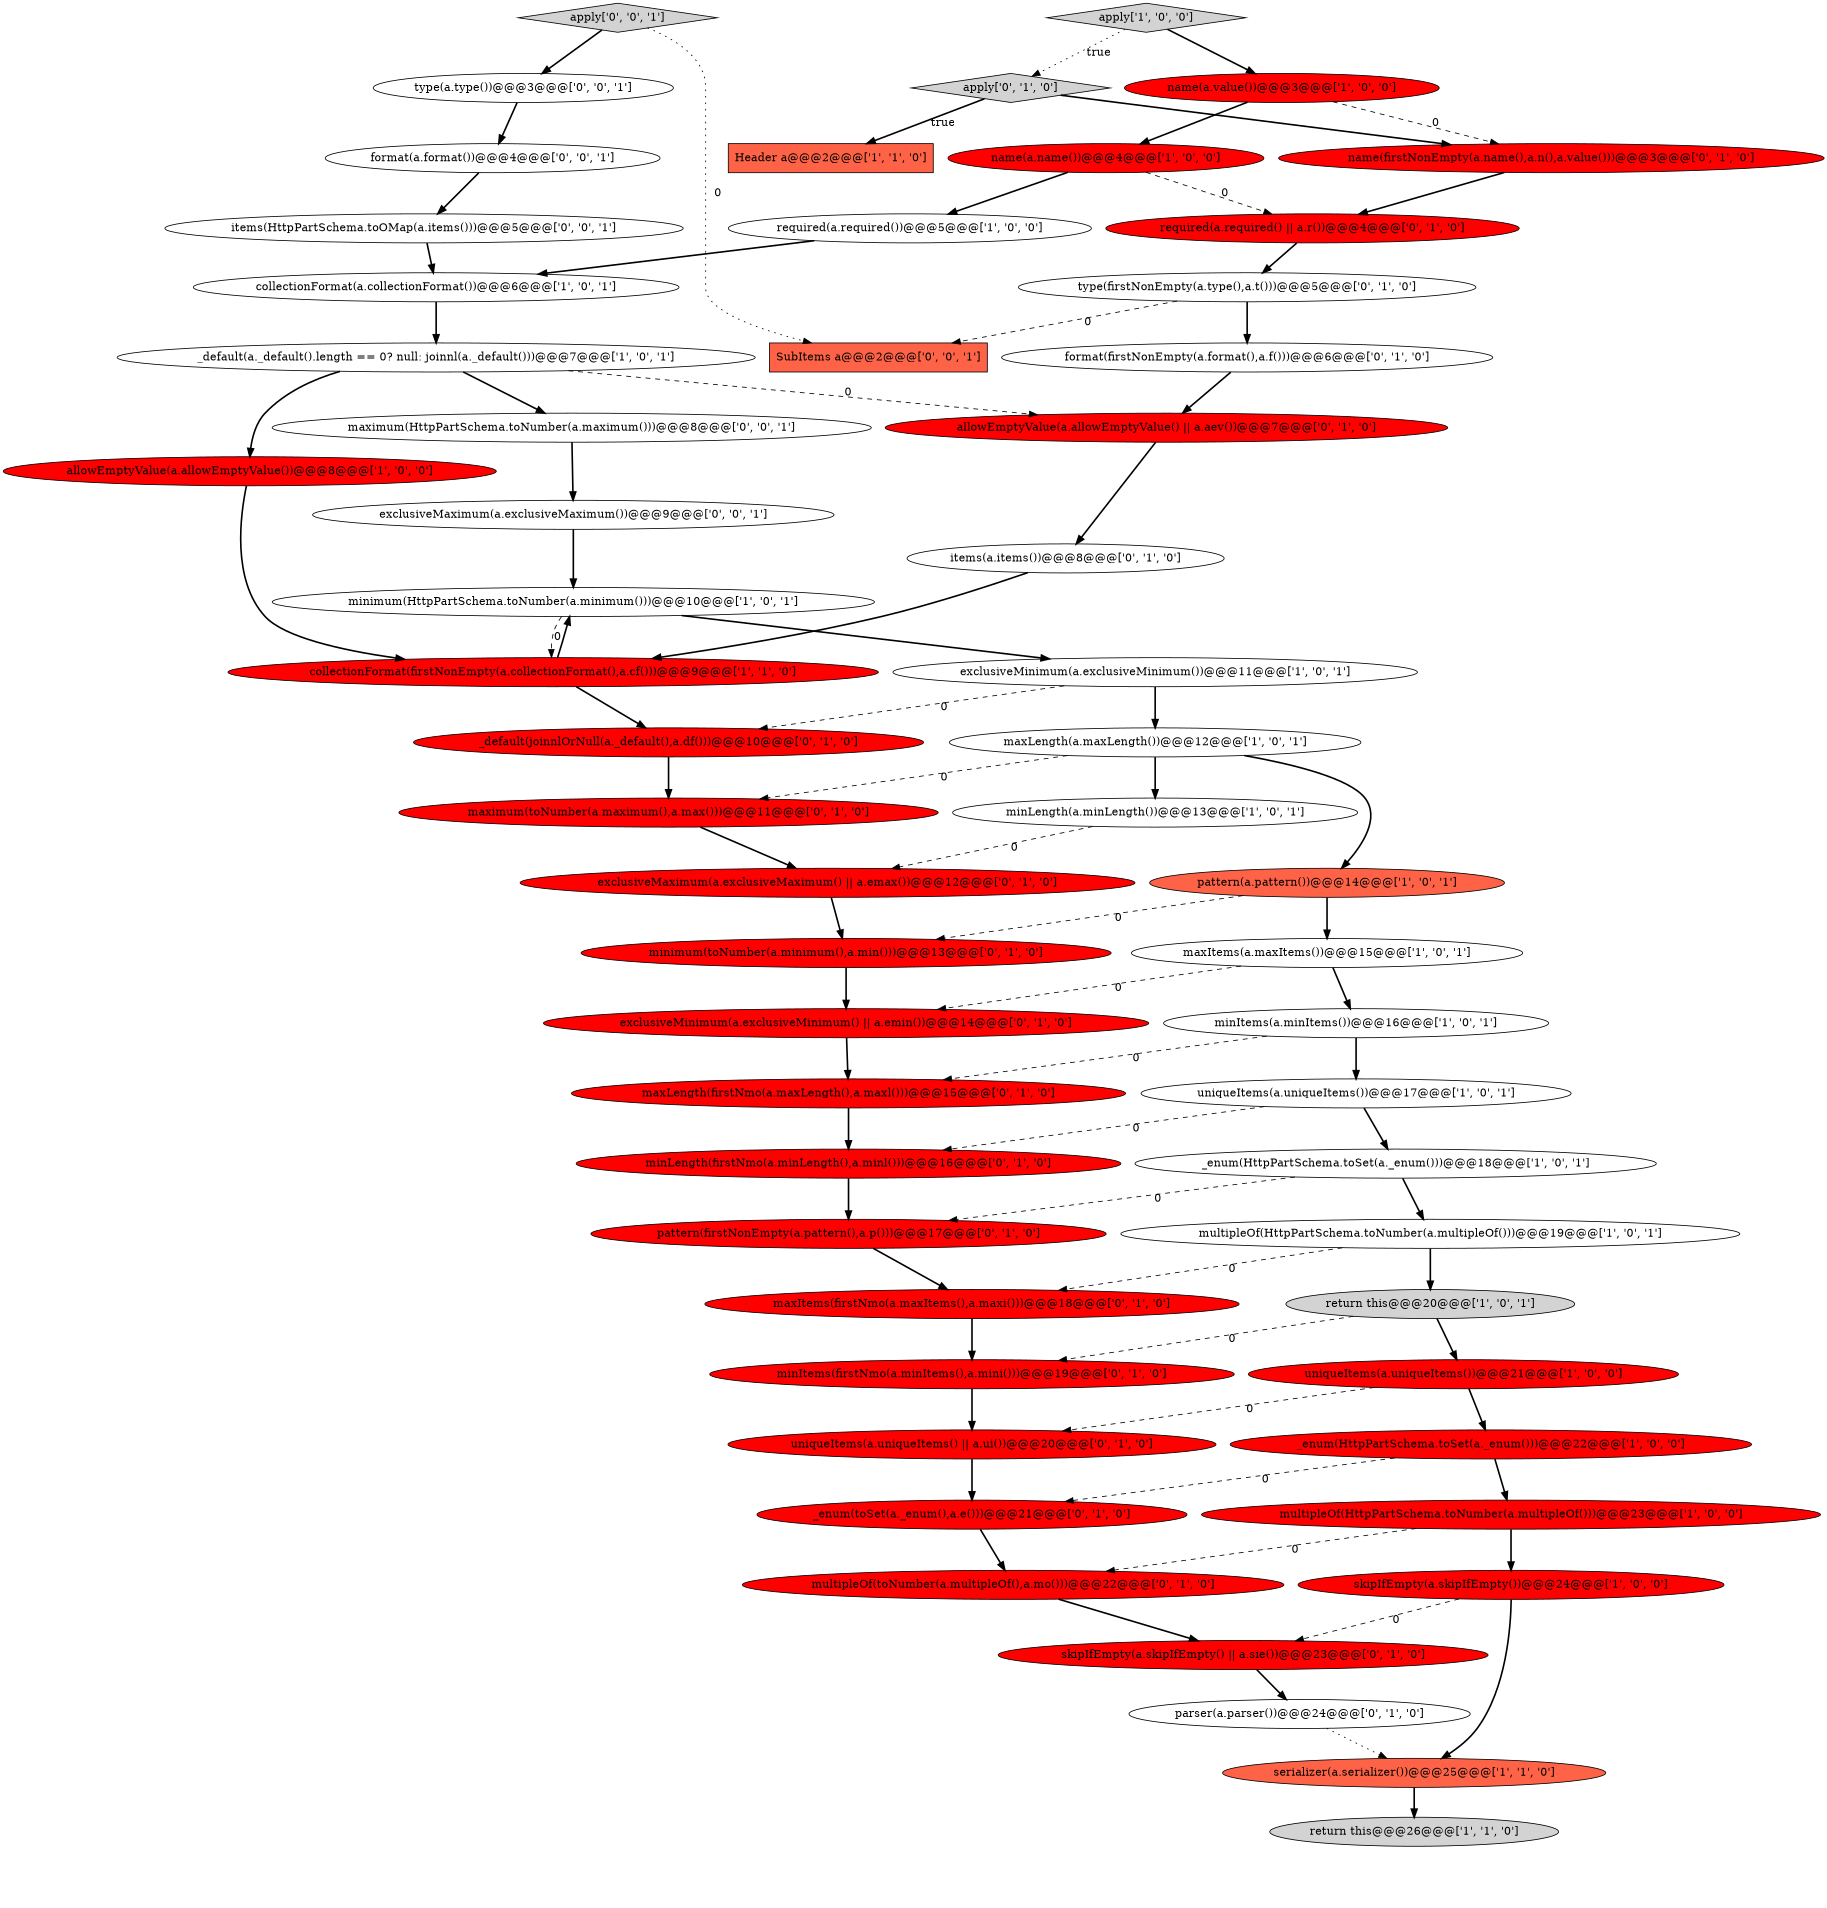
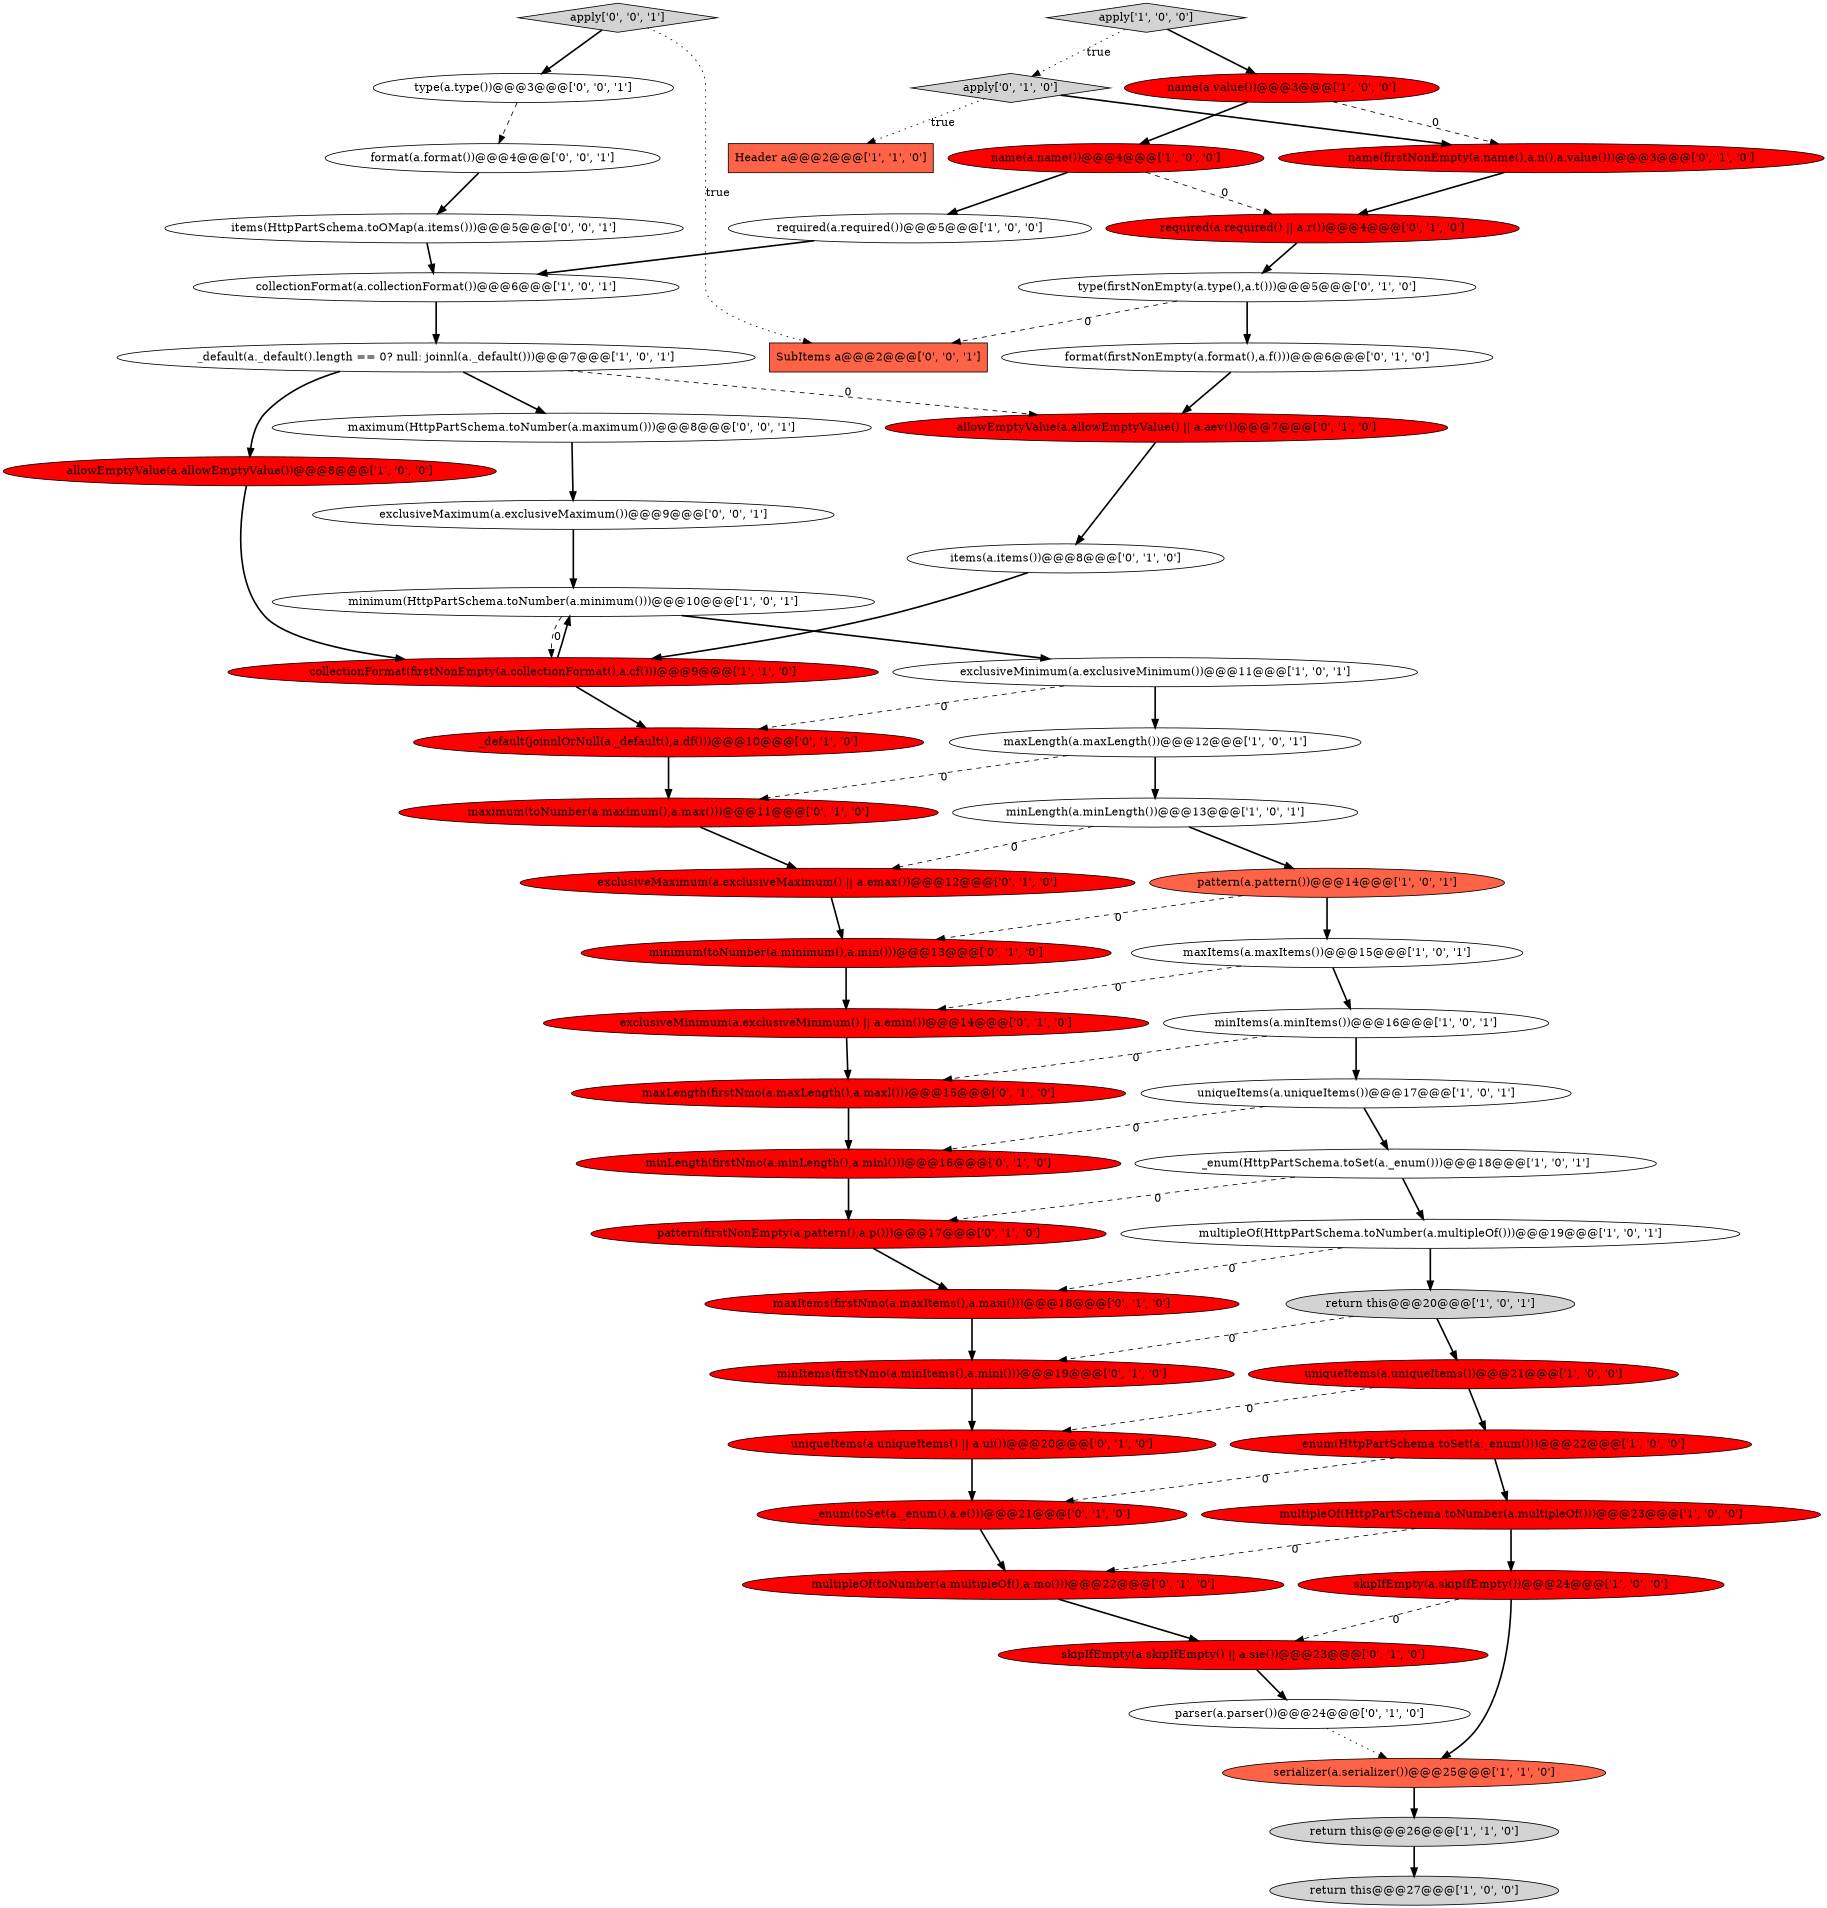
edge "type(a.type())@@@3@@@['0', '0', '1']" -> "format(a.format())@@@4@@@['0', '0', '1']": style bold -> dashed
edge "apply['0', '1', '0']" -> "Header a@@@2@@@['1', '1', '0']": style bold -> dotted
edge "apply['0', '0', '1']" -> "SubItems a@@@2@@@['0', '0', '1']": label "0" -> "true"
edge "maxLength(a.maxLength())@@@12@@@['1', '0', '1']" -> "pattern(a.pattern())@@@14@@@['1', '0', '1']": now "minLength(a.minLength())@@@13@@@['1', '0', '1']" -> "pattern(a.pattern())@@@14@@@['1', '0', '1']"
node "return this@@@27@@@['1', '0', '0']": added
